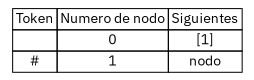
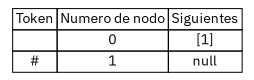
node "Token": text "nodo" -> "null"
